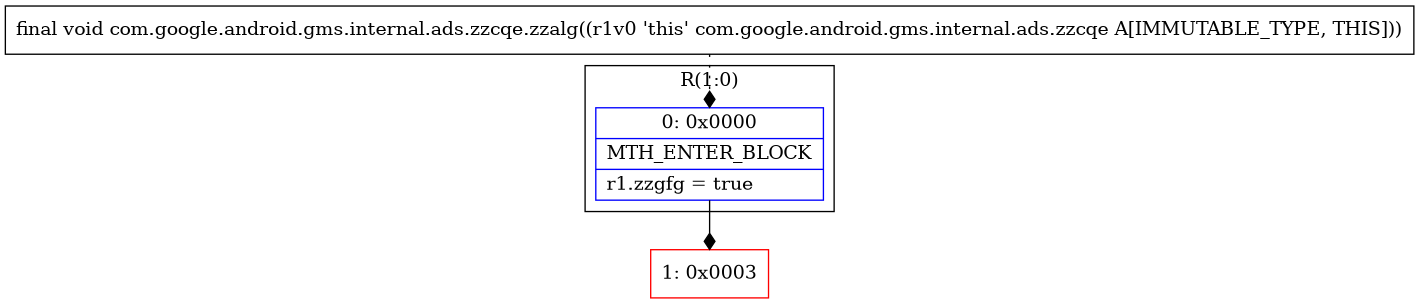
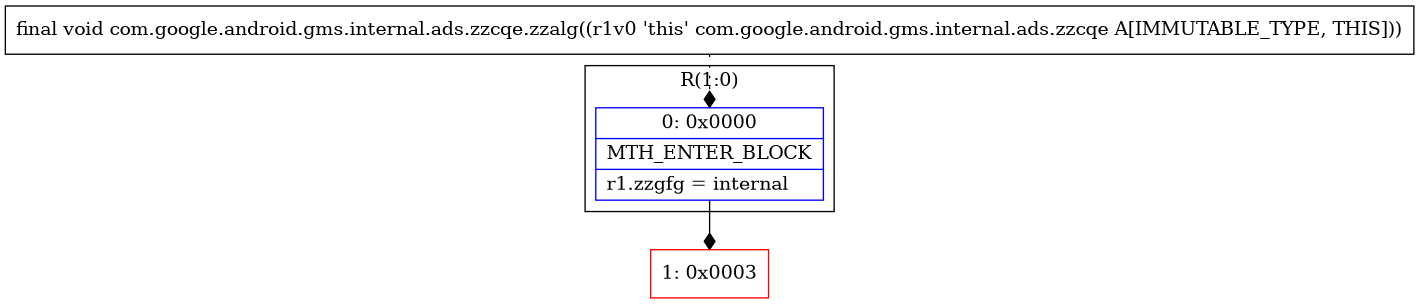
node "0: 0x0000": text "r1.zzgfg = true" -> "r1.zzgfg = internal"
